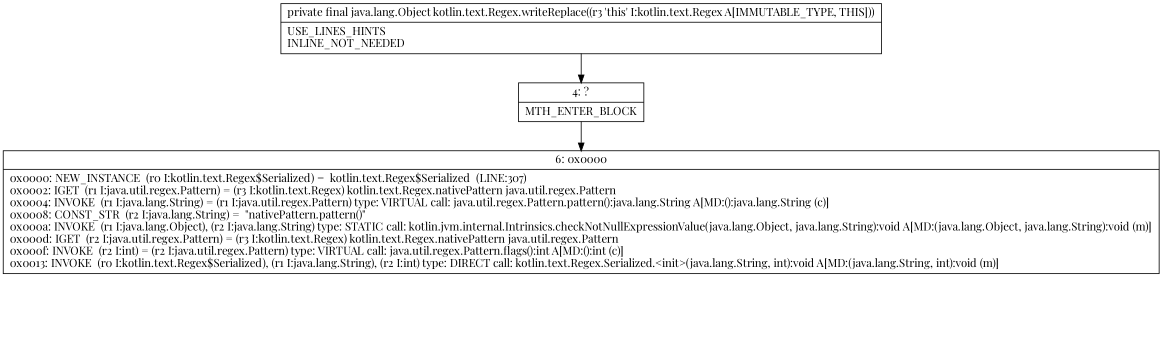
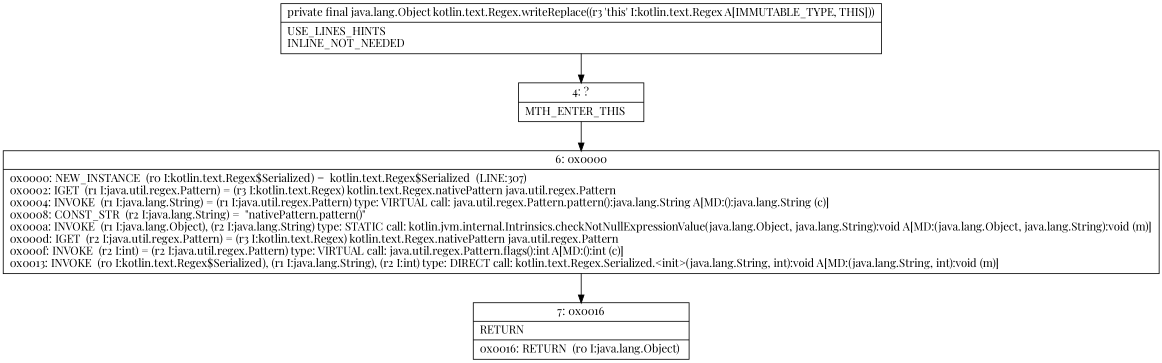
node "4: ?": text "MTH_ENTER_BLOCK" -> "MTH_ENTER_THIS"
node "7: 0x0016": added
